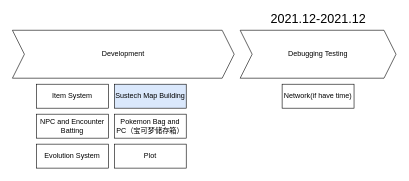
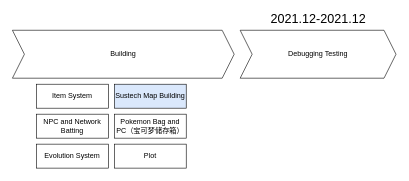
node "Development": label "Development" -> "Building"
node "Network(if have time)": removed
node "NPC and Encounter Batting": label "NPC and Encounter Batting" -> "NPC and Network Batting"
